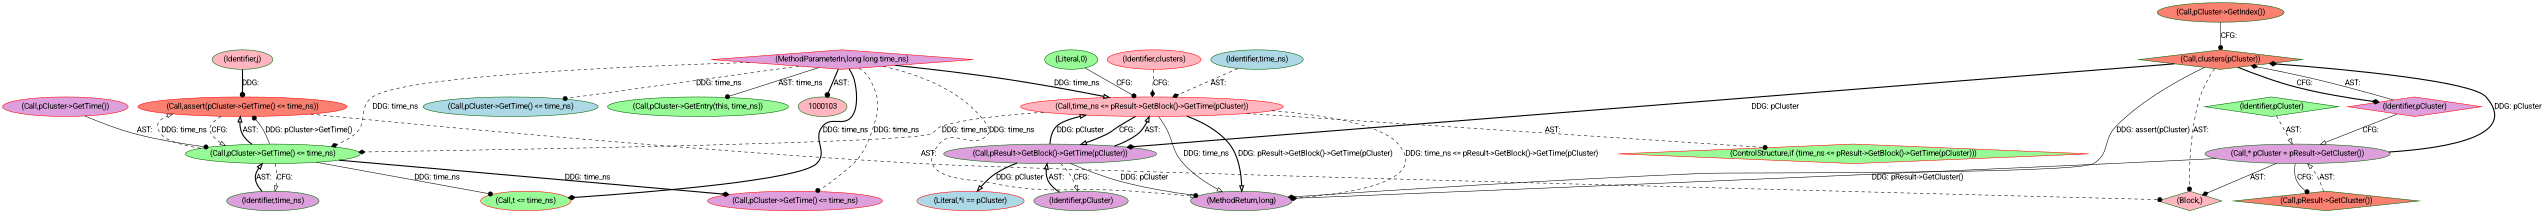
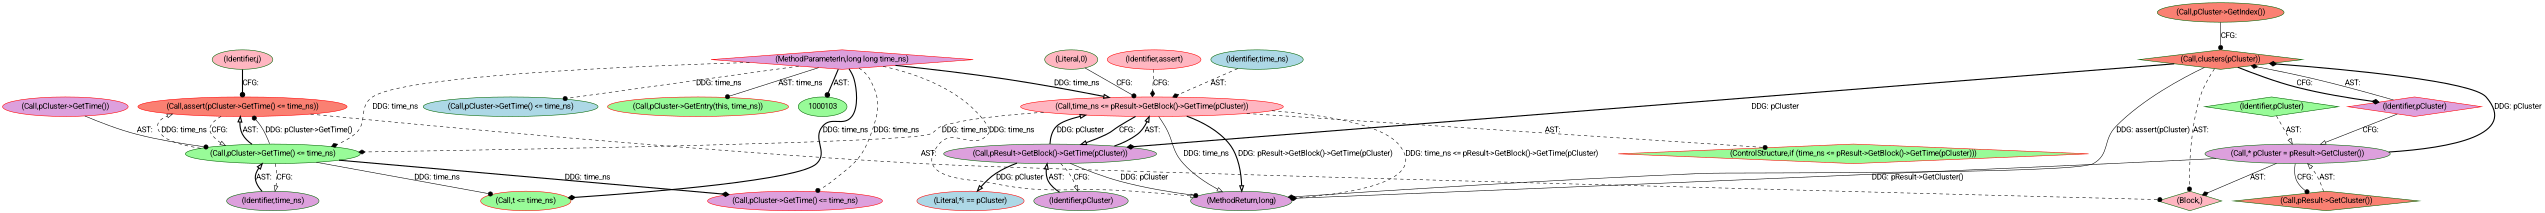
node "(Literal,0)": fillcolor palegreen -> lightpink
node "(Identifier,clusters)": label "(Identifier,clusters)" -> "(Identifier,assert)"
edge "(Identifier,j)" -> "(Call,assert(pCluster->GetTime() <= time_ns))": label "DDG: " -> "CFG: "
node "(Call,pCluster->GetEntry(this, time_ns))": color darkgreen -> red
node "1000103": fillcolor lightpink -> palegreen
